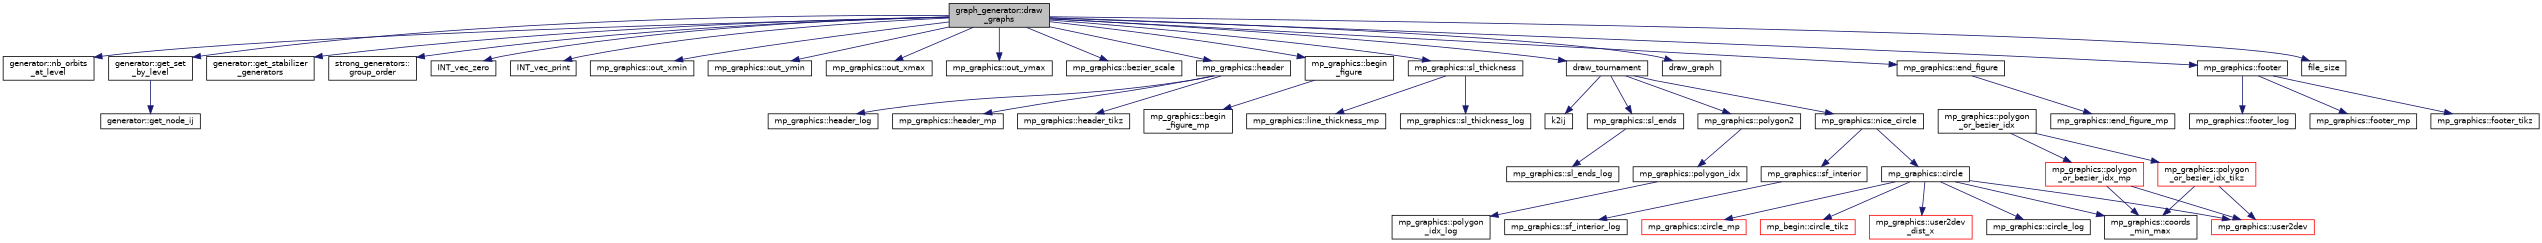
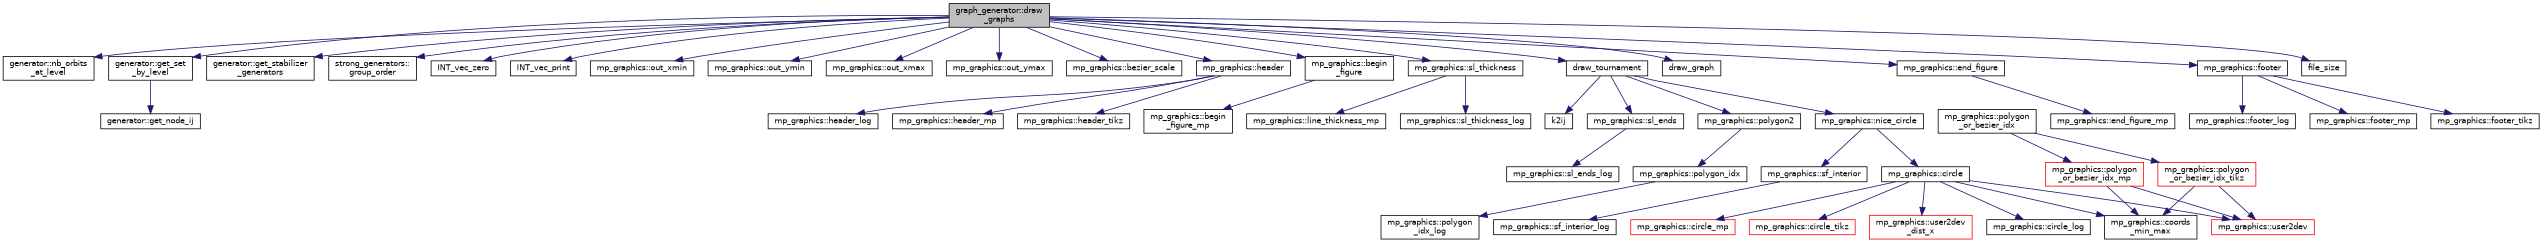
node "mp_begin::circle_tikz": label "mp_begin::circle_tikz" -> "mp_graphics::circle_tikz"
